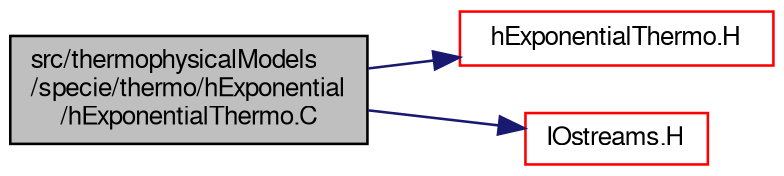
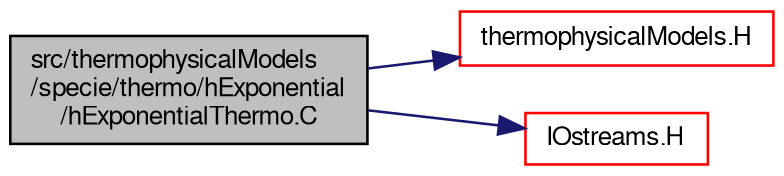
node "hExponentialThermo.H": label "hExponentialThermo.H" -> "thermophysicalModels.H"
